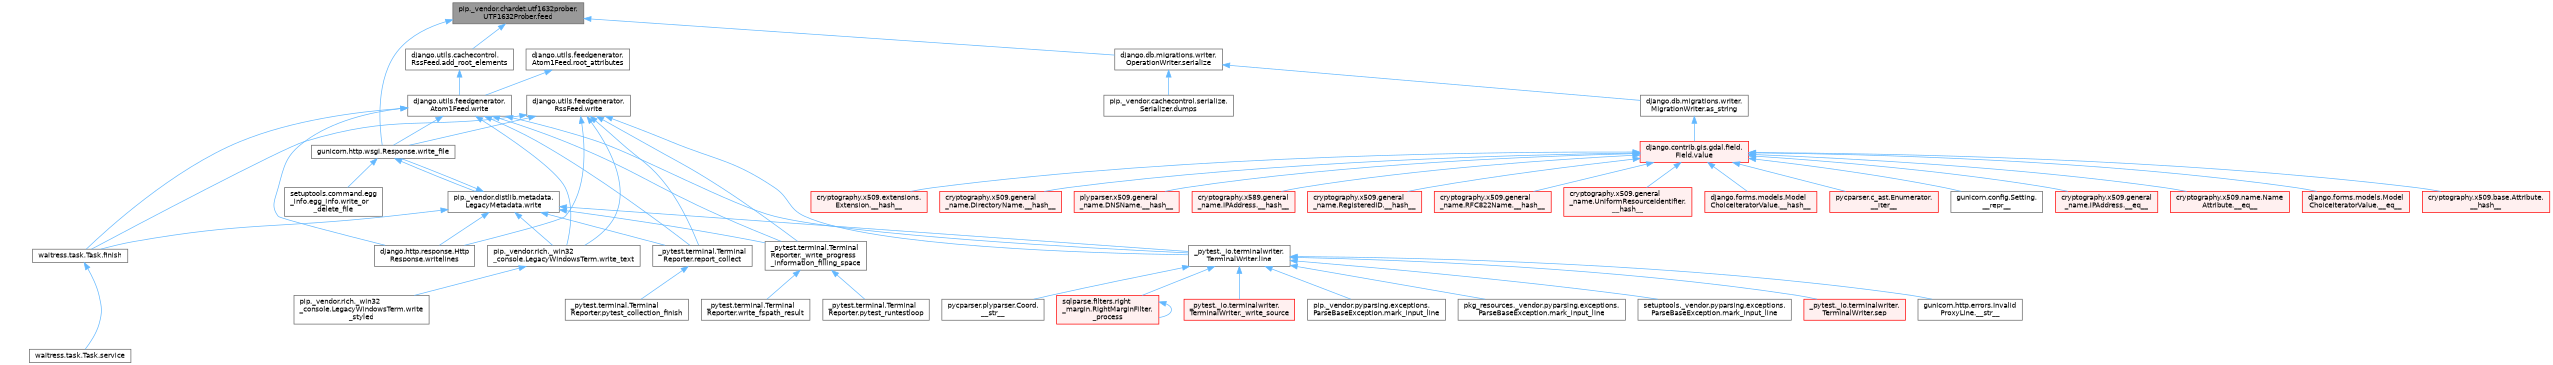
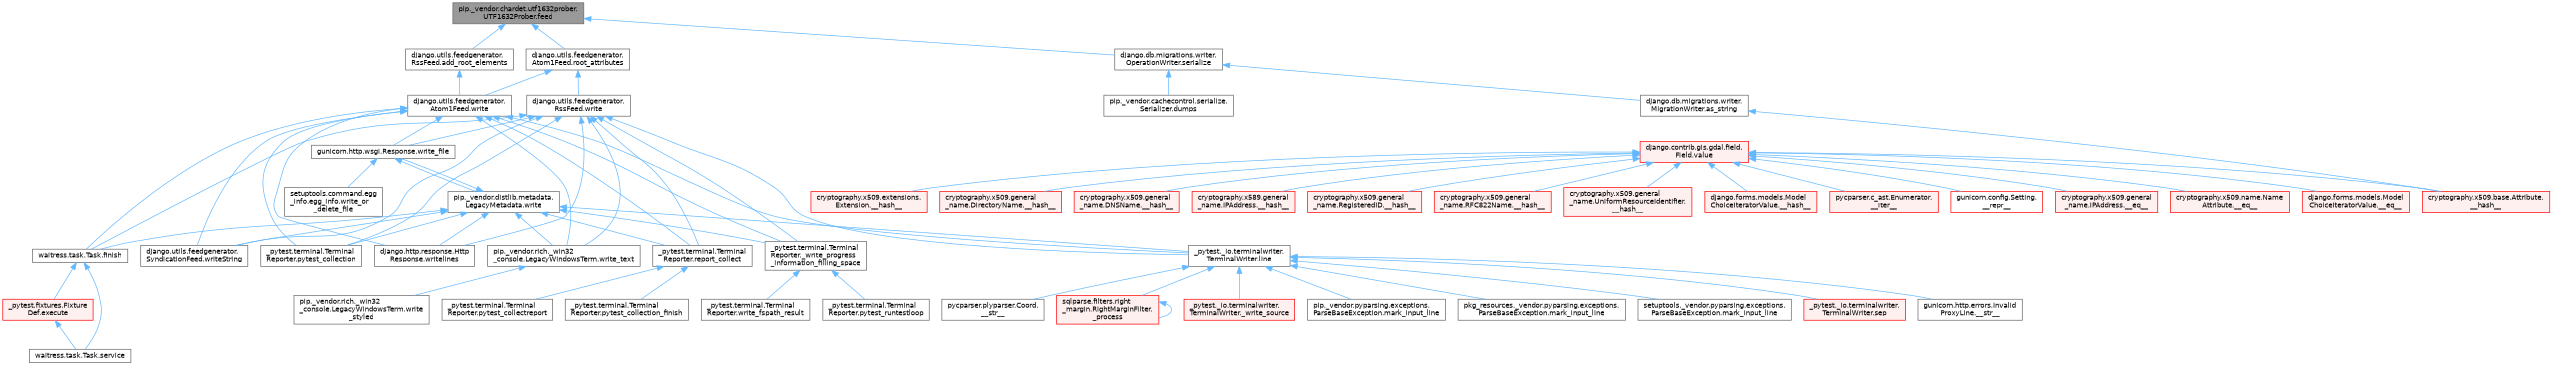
node "django.utils.cachecontrol. RssFeed.add_root_elements": label "django.utils.cachecontrol. RssFeed.add_root_elements" -> "django.utils.feedgenerator. RssFeed.add_root_elements"
edge "gunicorn.http.wsgi.Response.write_file" -> "pip._vendor.chardet.utf1632prober. UTF1632Prober.feed": now "django.utils.feedgenerator. Atom1Feed.root_attributes" -> "pip._vendor.chardet.utf1632prober. UTF1632Prober.feed"
edge "django.utils.feedgenerator. RssFeed.write" -> "django.utils.feedgenerator. Atom1Feed.root_attributes": added
edge "django.contrib.gis.gdal.field. Field.value" -> "django.db.migrations.writer. MigrationWriter.as_string": now "cryptography.x509.base.Attribute. __hash__" -> "django.db.migrations.writer. MigrationWriter.as_string"
node "plyparser.x509.general _name.DNSName.__hash__": label "plyparser.x509.general _name.DNSName.__hash__" -> "cryptography.x509.general _name.DNSName.__hash__"
node "gunicorn.config.Setting. __repr__": color grey40 -> red
node "django.utils.feedgenerator. SyndicationFeed.writeString": added
node "_pytest.terminal.Terminal Reporter.pytest_collection": added
node "_pytest.fixtures.Fixture Def.execute": added
node "_pytest.terminal.Terminal Reporter.pytest_collectreport": added
